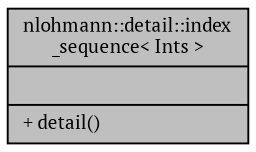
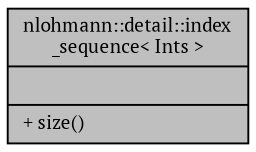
node "nlohmann::detail::index": text "+ detail()" -> "+ size()"
